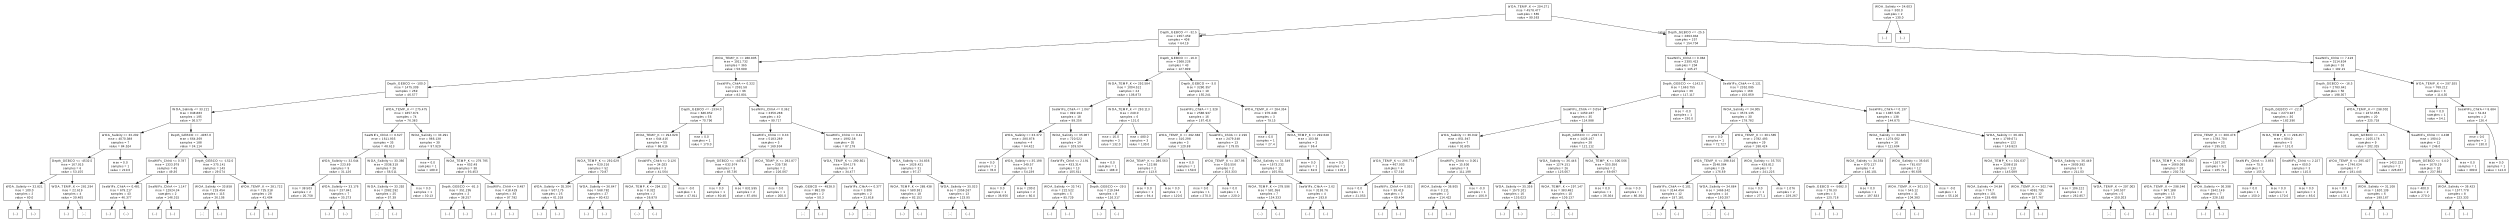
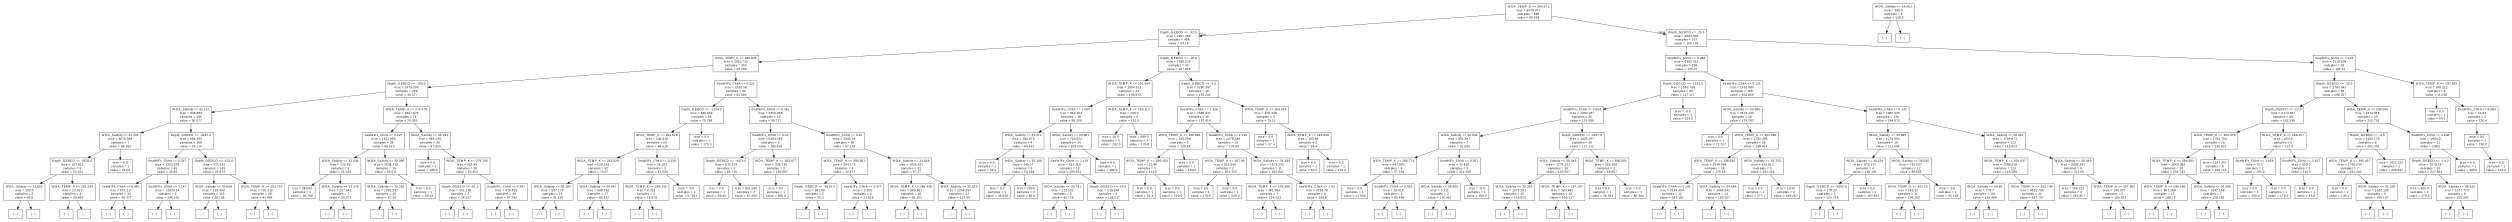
edge "SeaWIFs_ChlrA <= 8.684 mse = 51.84 samples = 2 value = 126.4" -> "mse = 0.0 samples = 1 value = 112.0": now "mse = 0.0 samples = 1 value = 130.0" -> "mse = 0.0 samples = 1 value = 112.0"
